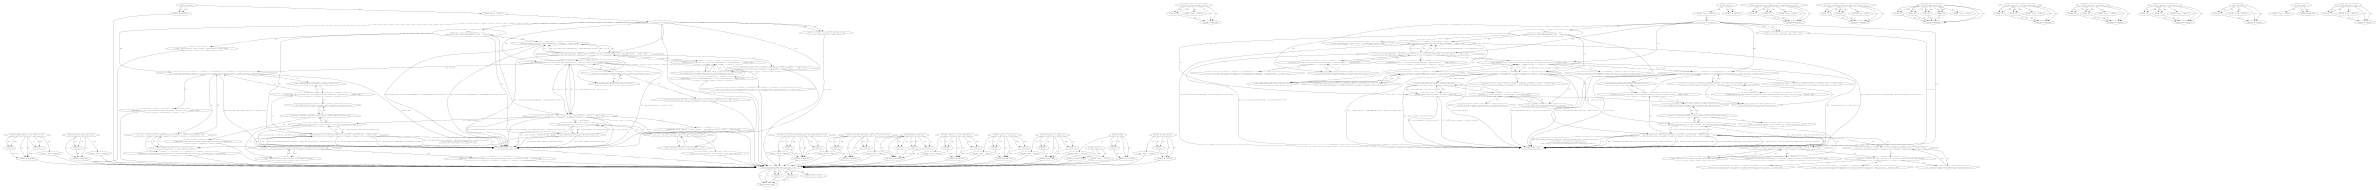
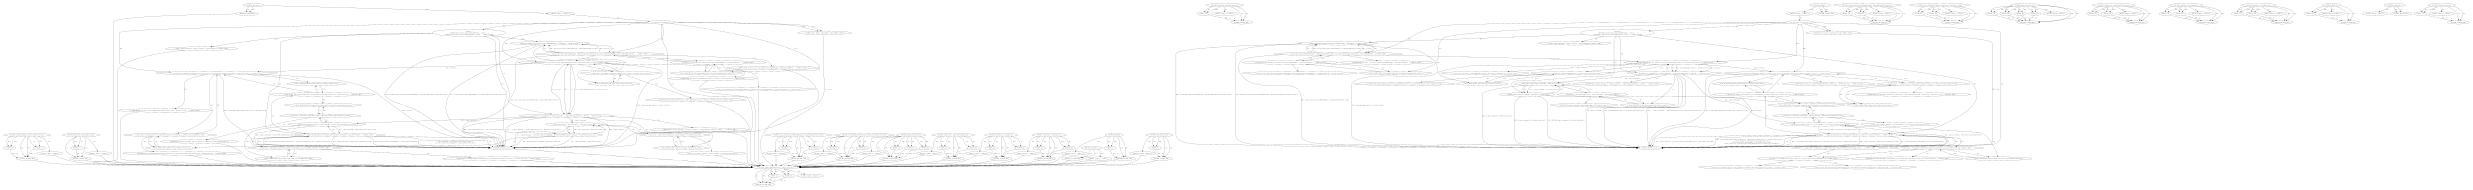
node "(FIELD_IDENTIFIER,kSettings_PauseSync,kSettings_PauseSync)": removed
